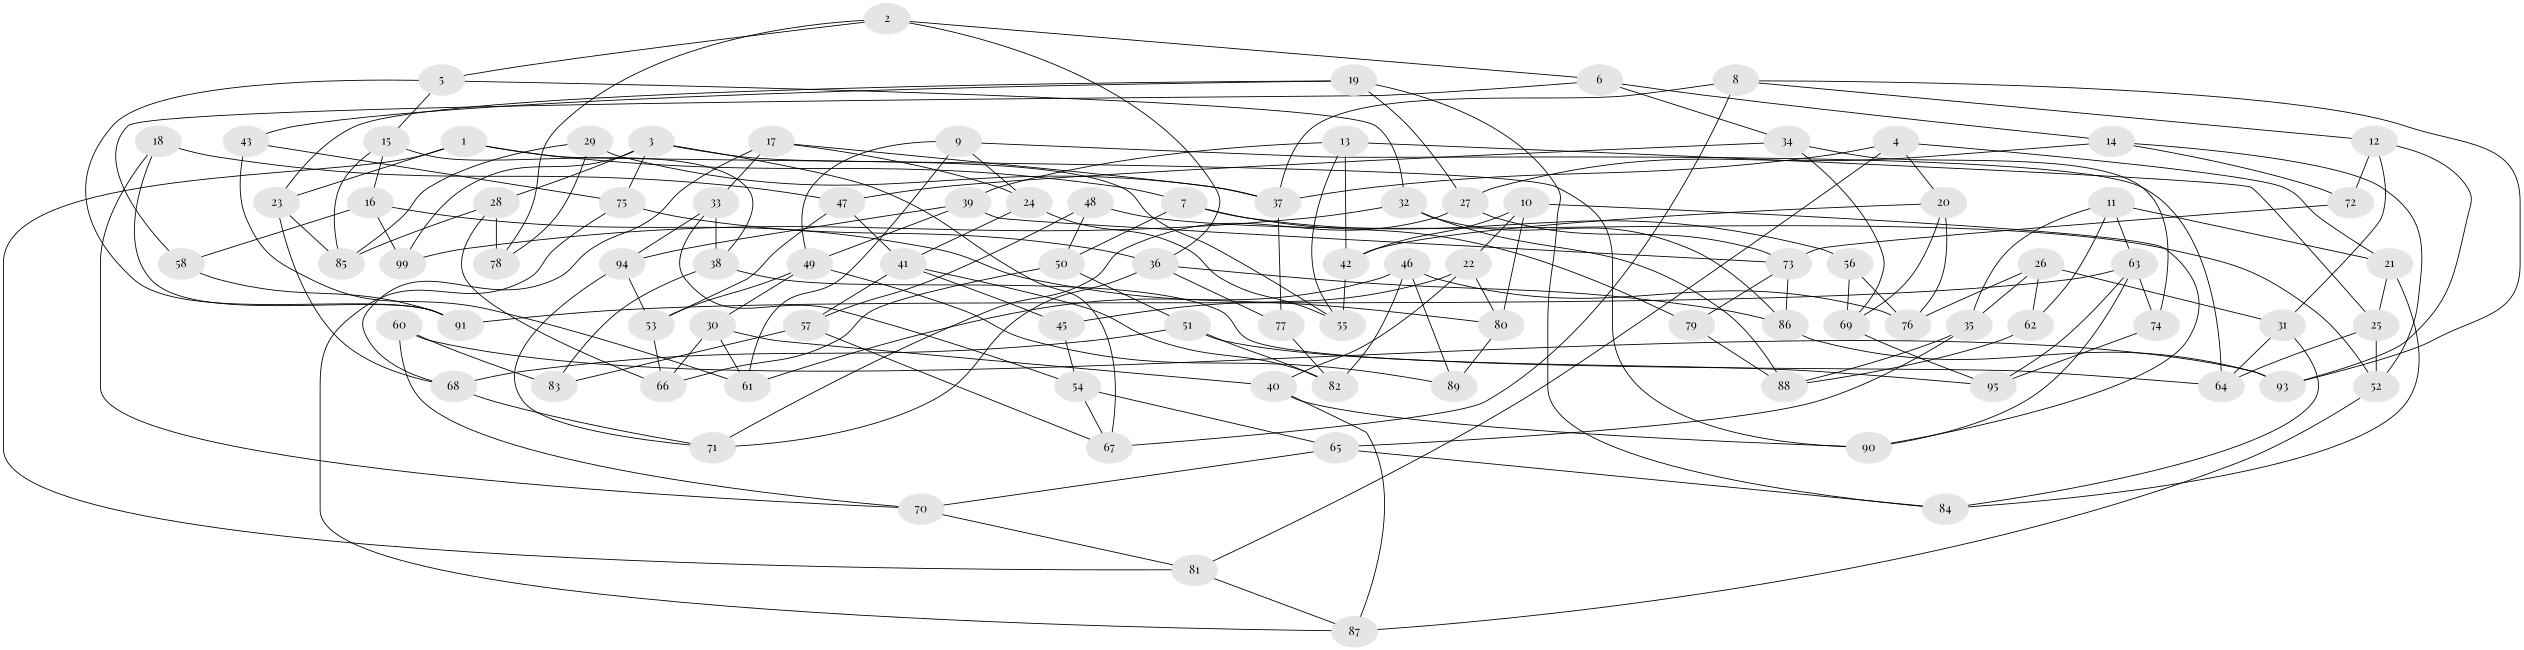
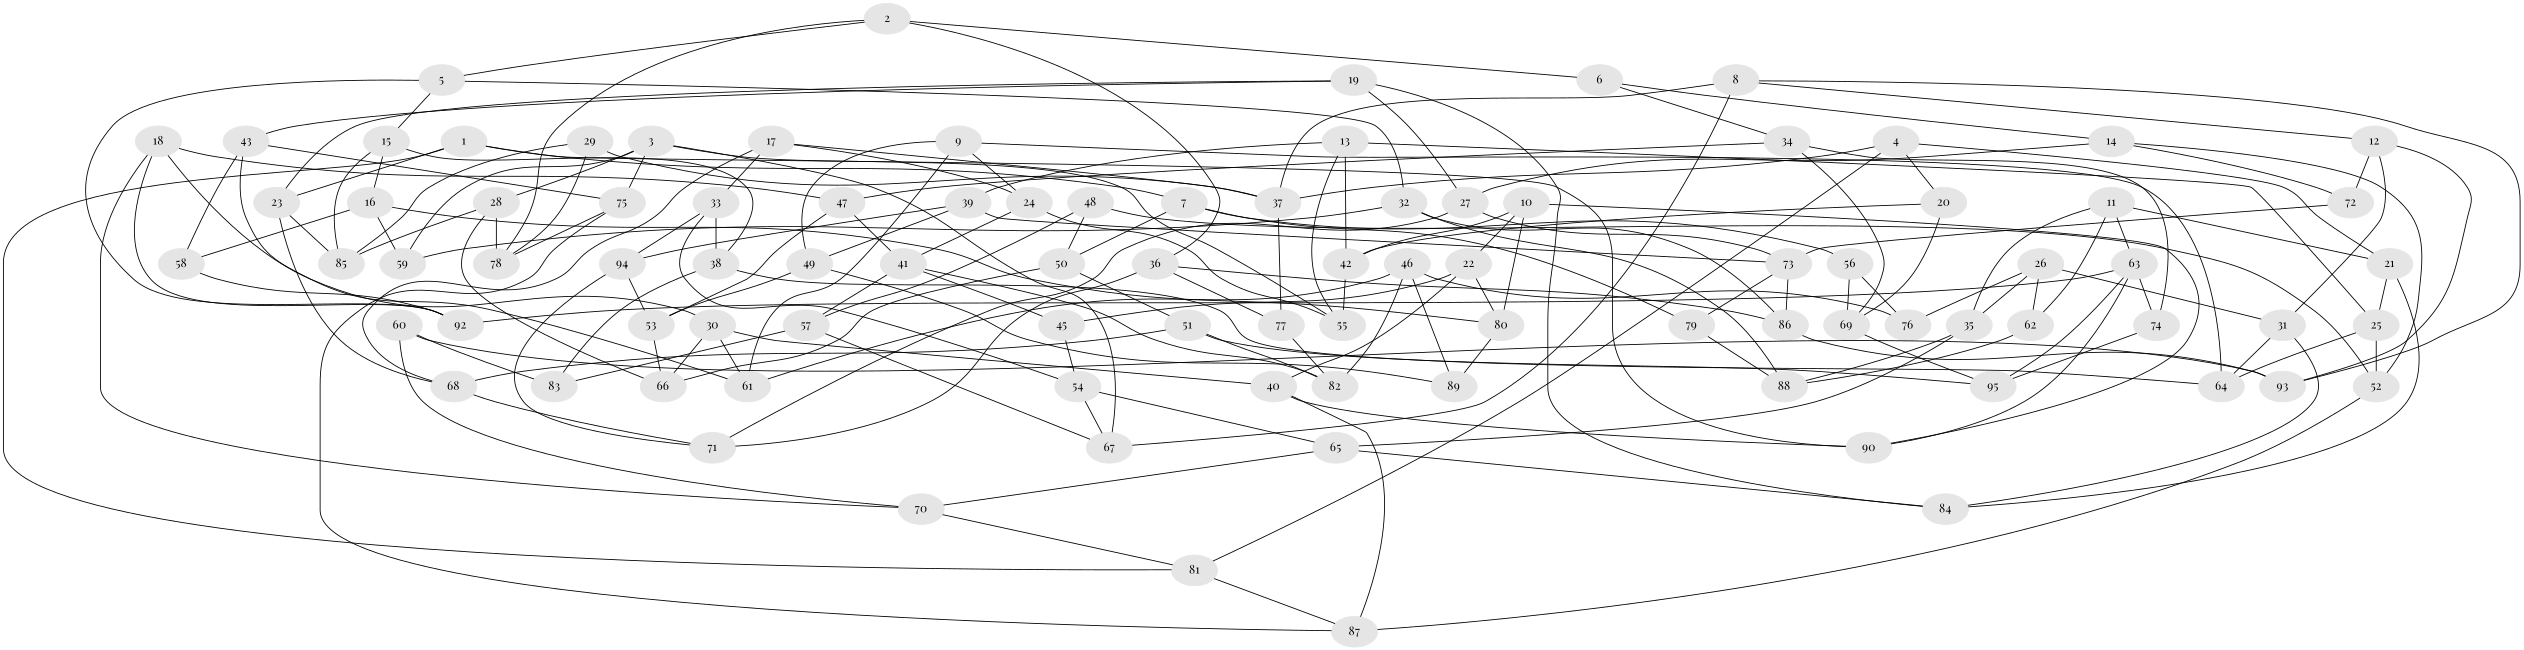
edge "6" -- "58": now "43" -- "58"
edge "75" -- "36": now "75" -- "78"
node "99": label "99" -> "59"
edge "20" -- "76": removed
edge "49" -- "30": now "18" -- "30"
node "91": label "91" -> "92"
